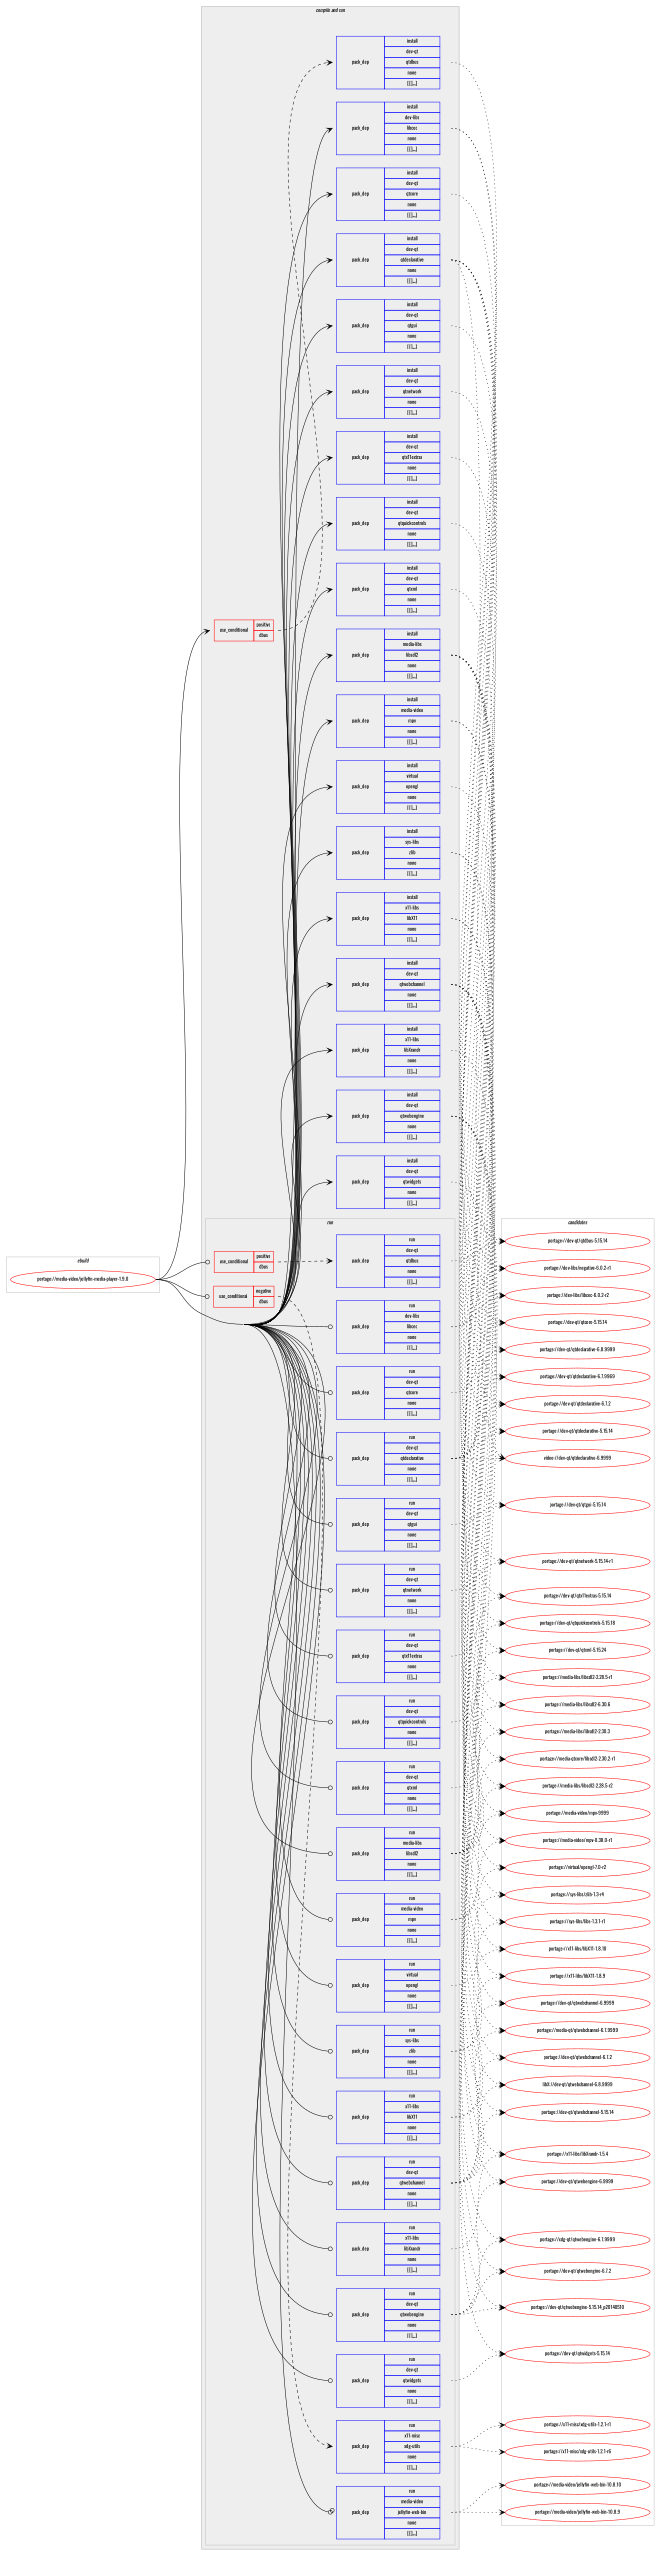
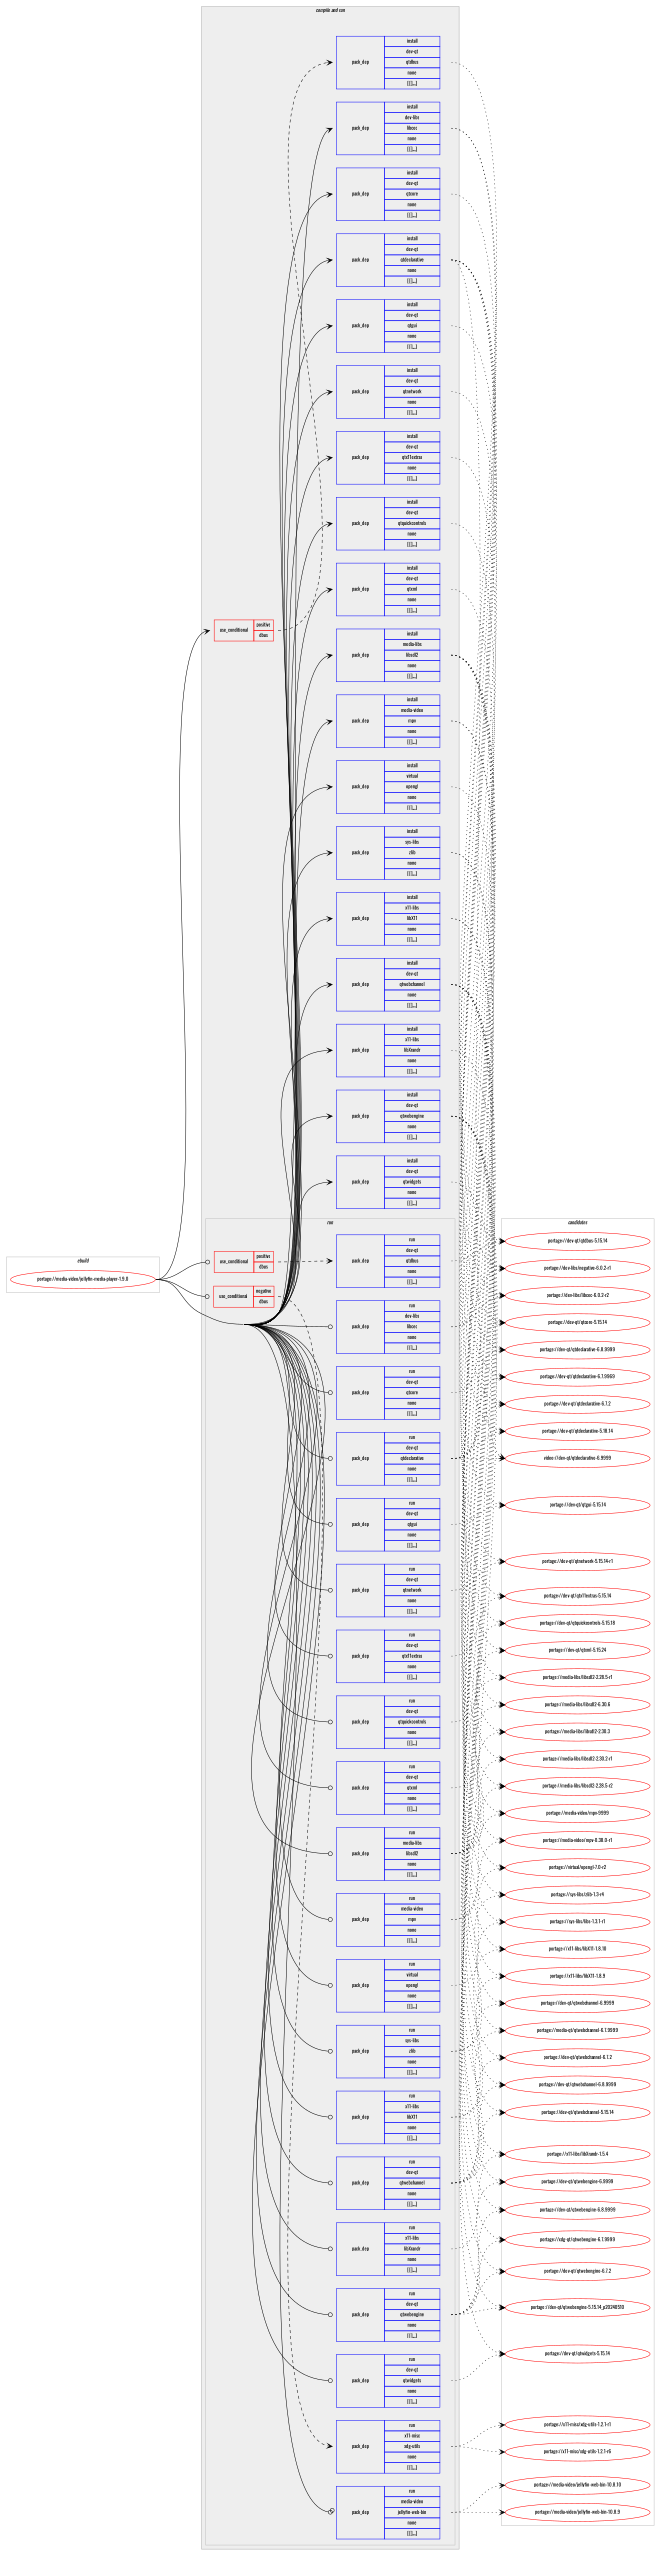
node "portage://dev-qt/qtdeclarative-5.15.14": label "portage://dev-qt/qtdeclarative-5.15.14" -> "portage://dev-qt/qtdeclarative-5.18.14"
node "portage://media-qtcore/libsdl2-2.30.2-r1": label "portage://media-qtcore/libsdl2-2.30.2-r1" -> "portage://media-libs/libsdl2-2.30.2-r1"
node "libX://dev-qt/qtwebchannel-6.8.9999": label "libX://dev-qt/qtwebchannel-6.8.9999" -> "portage://dev-qt/qtwebchannel-6.8.9999"
node "portage://dev-qt/qtwebengine-6.8.9999": added
node "portage://dev-qt/qtwebengine-5.15.14_p20140510": label "portage://dev-qt/qtwebengine-5.15.14_p20140510" -> "portage://dev-qt/qtwebengine-5.15.14_p20240510"
